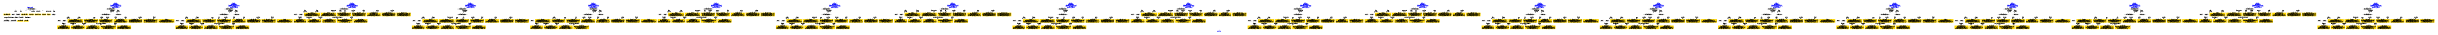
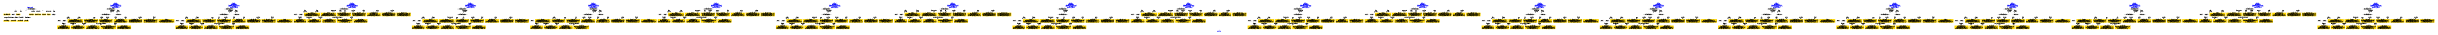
node "dimensions": fillcolor lightgray -> gold
node "Object Facet Value 1": removed
node "Artist Nationality": fillcolor lightgray -> gold
node "Artist Birth Date": fillcolor lightgray -> gold
